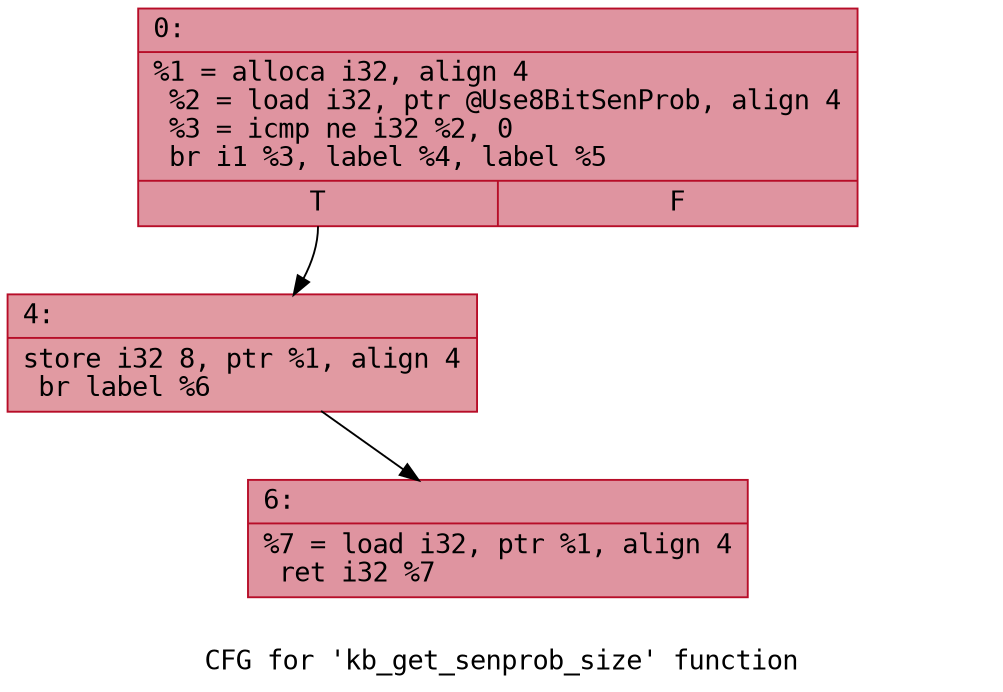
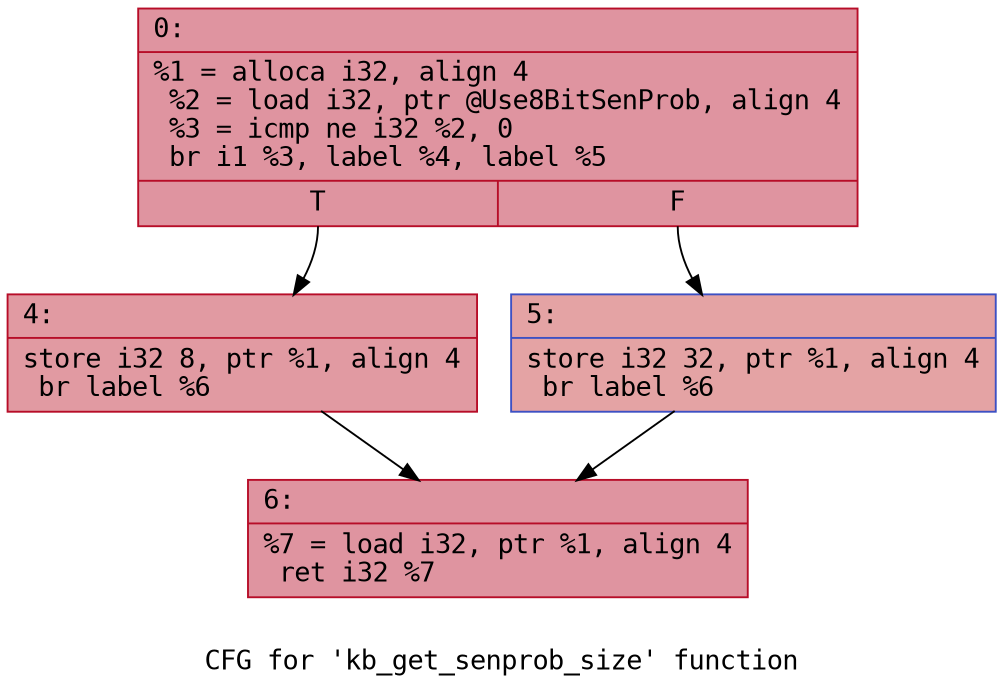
node "5:": added
